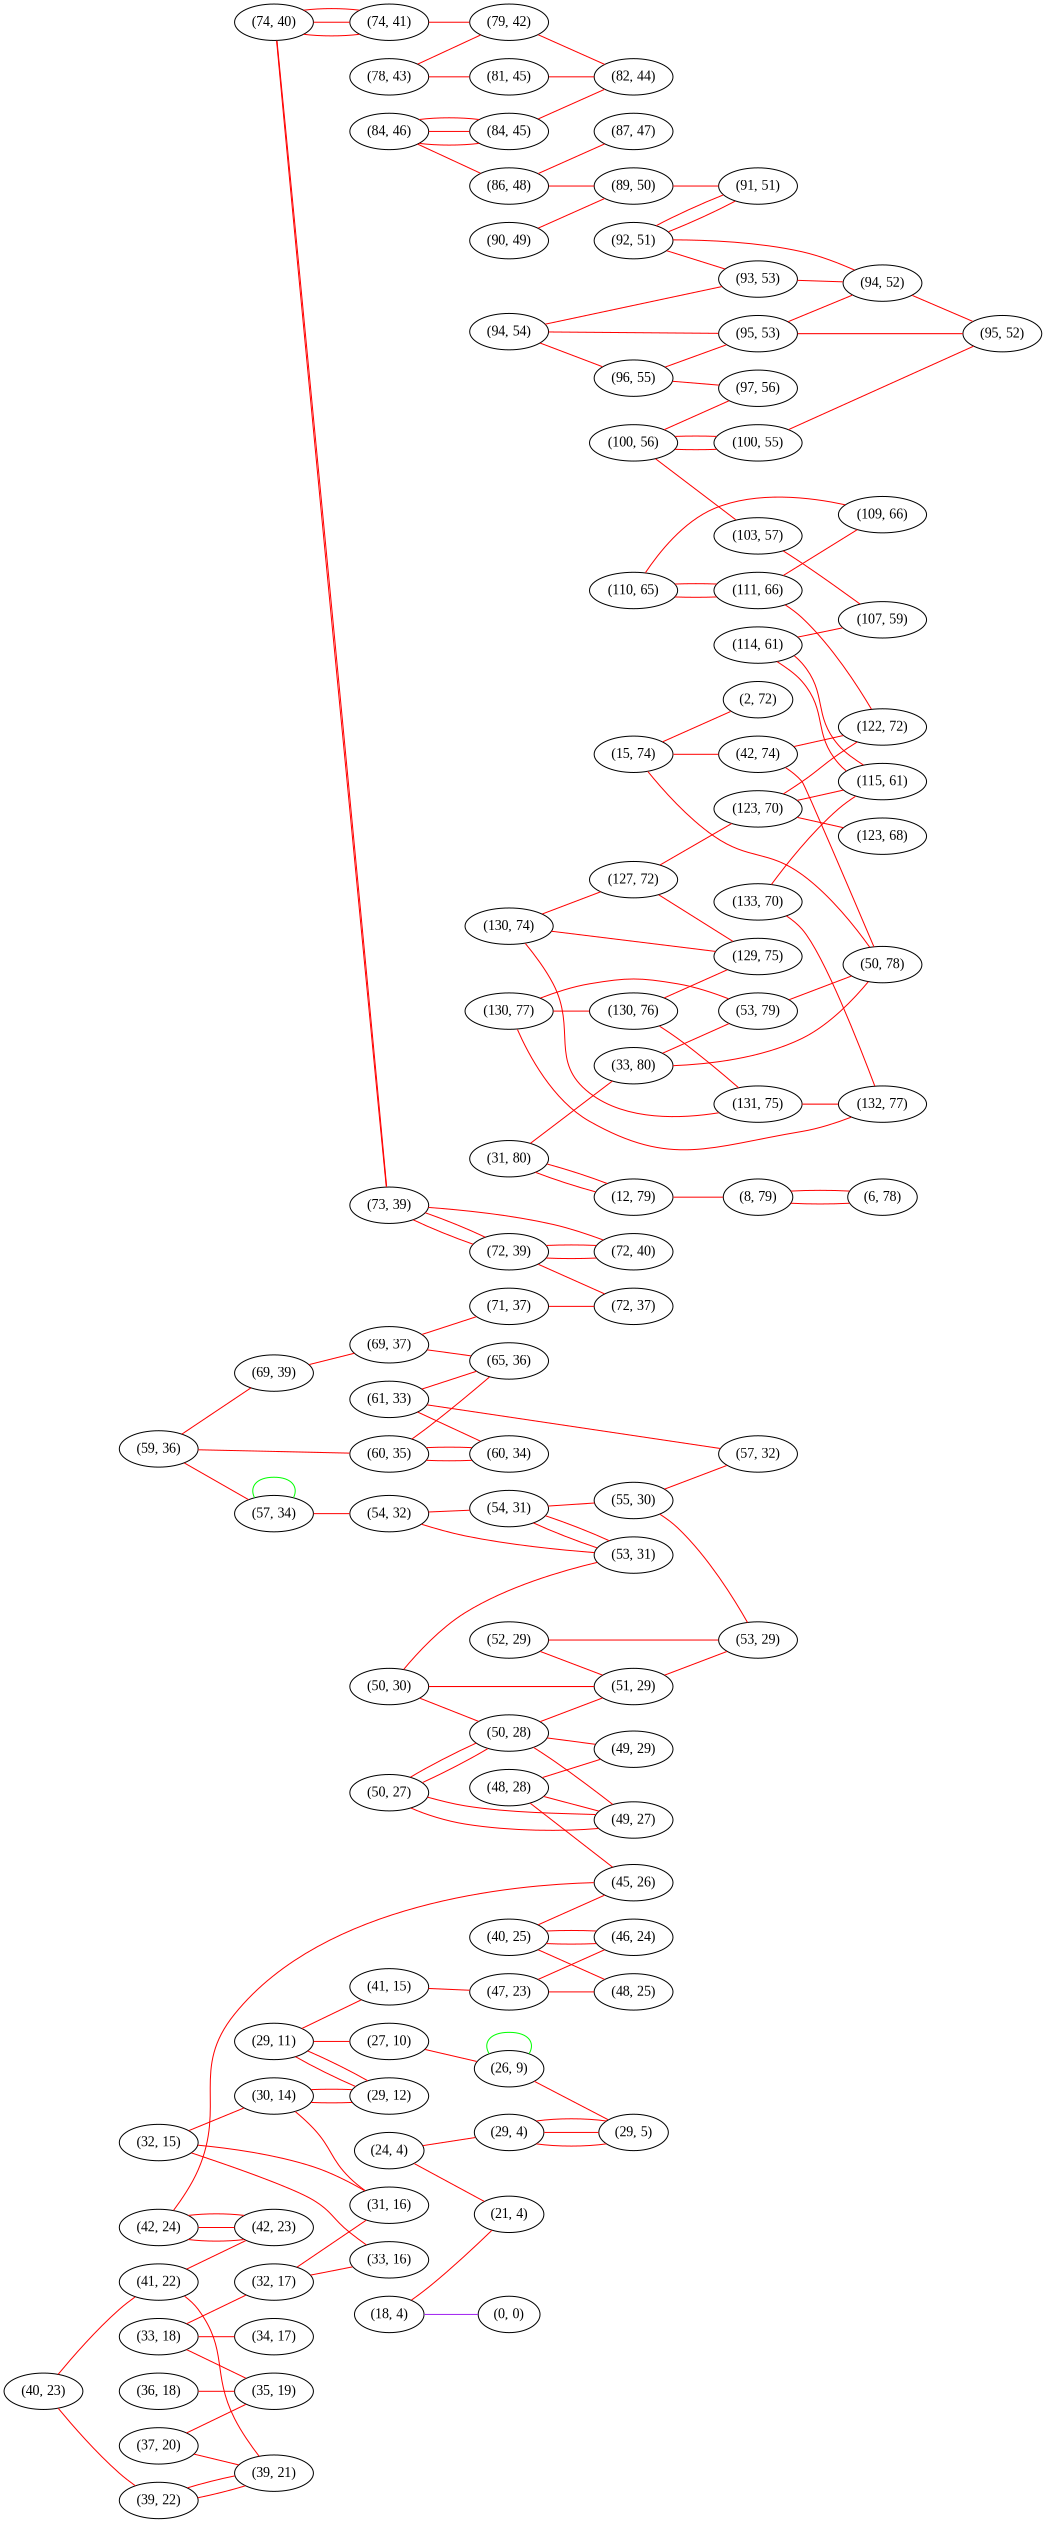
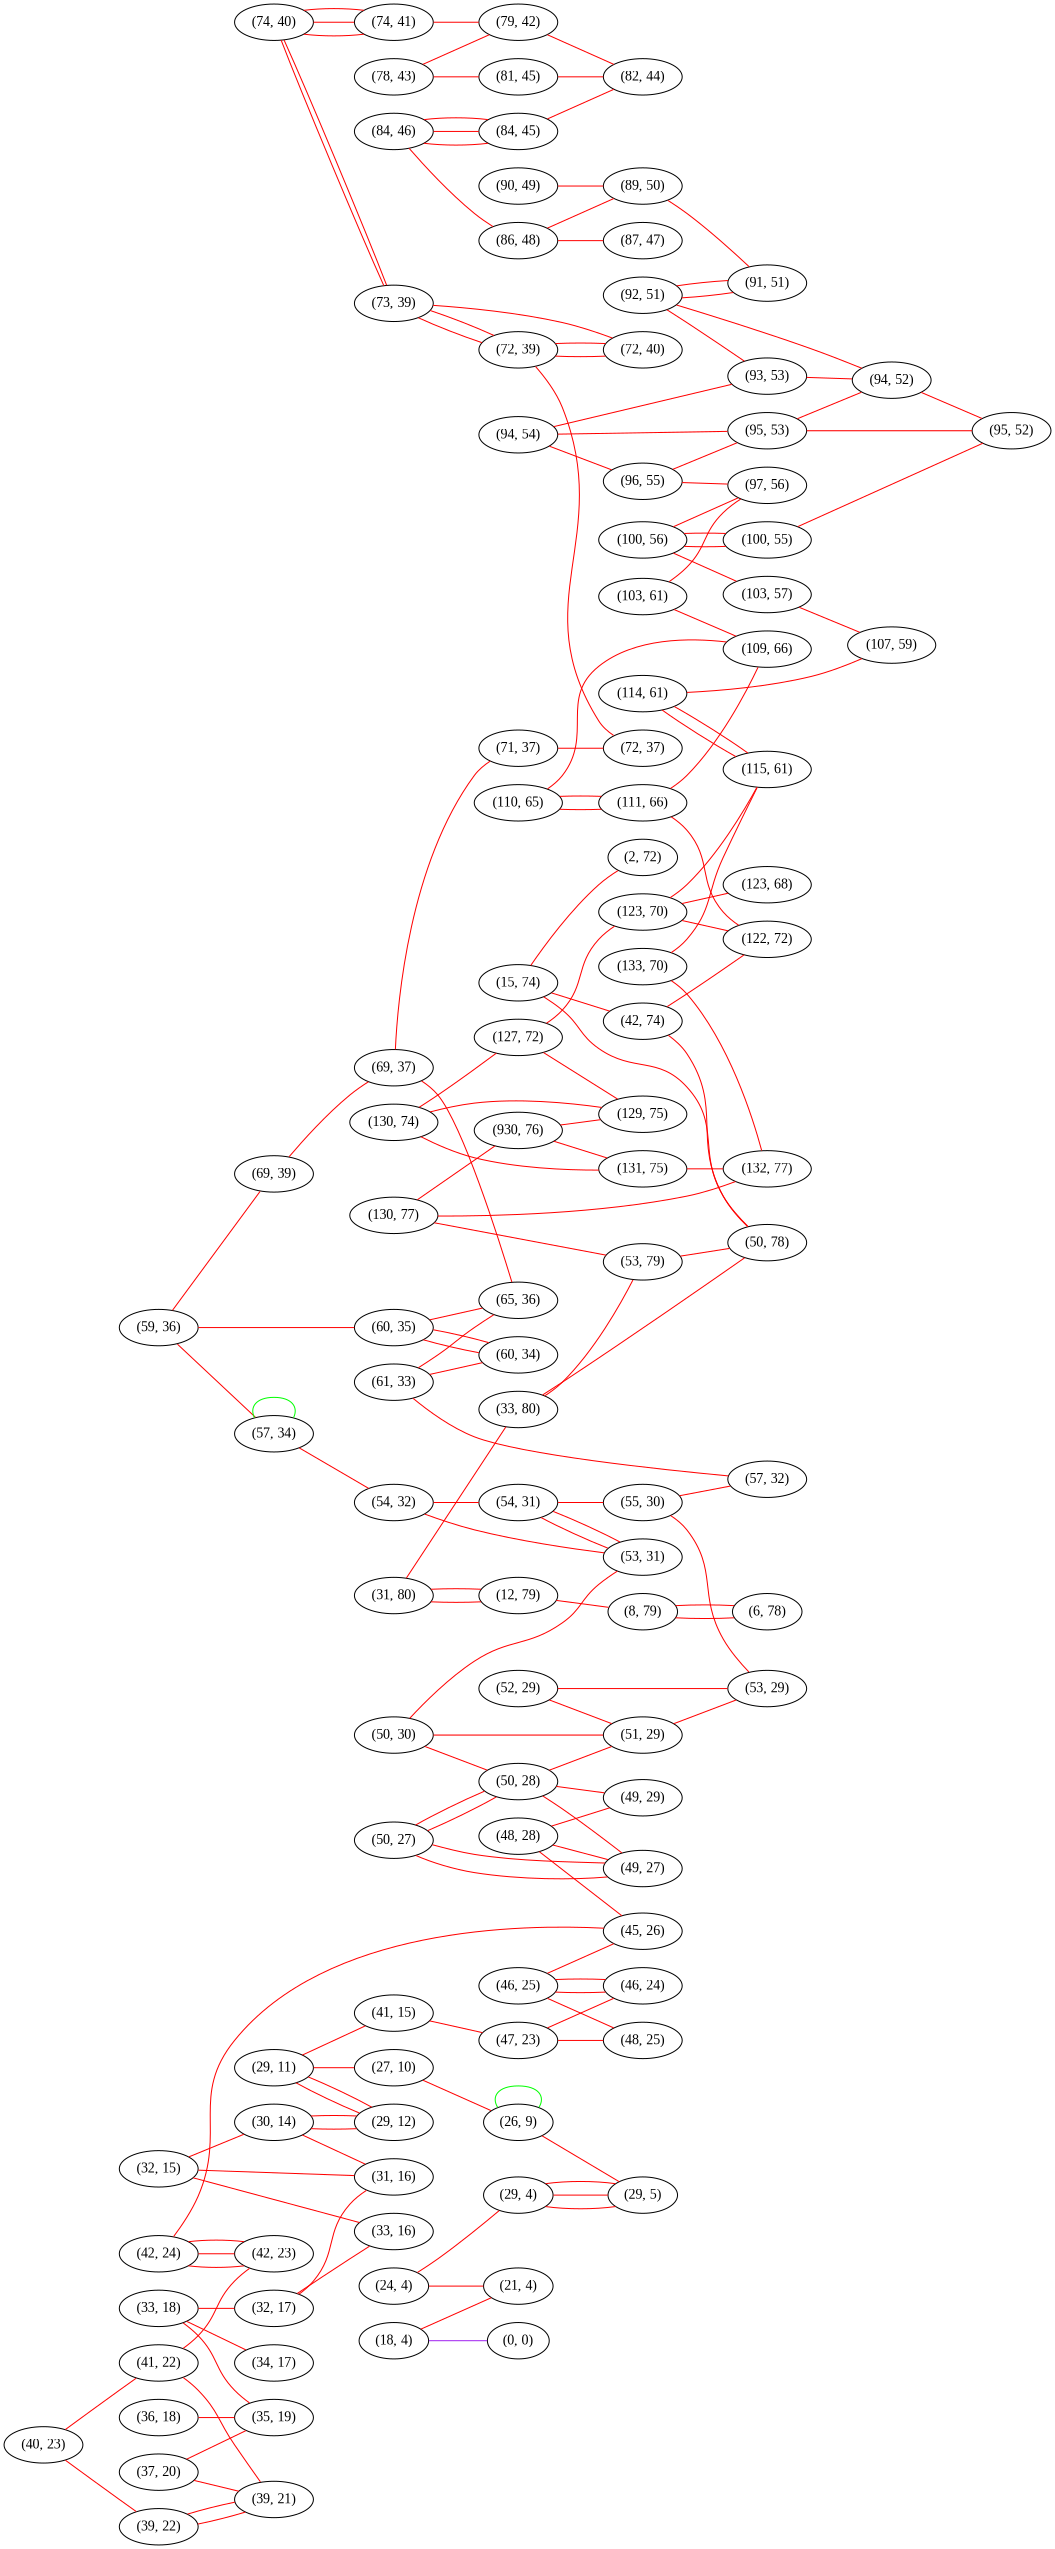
node "(103, 61)": added
node "(130, 76)": label "(130, 76)" -> "(930, 76)"
node "(40, 25)": label "(40, 25)" -> "(46, 25)"
